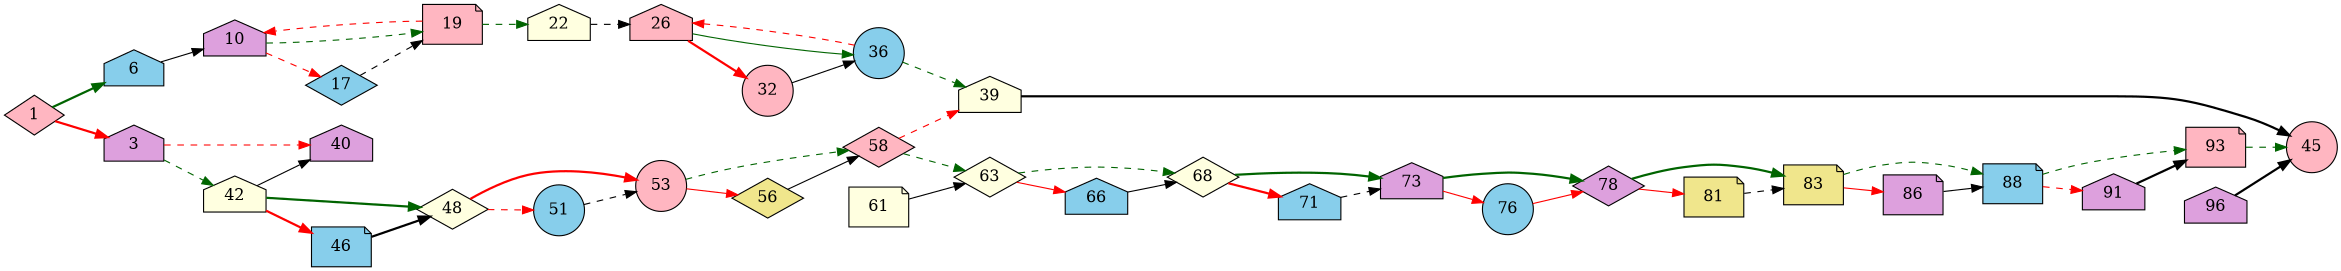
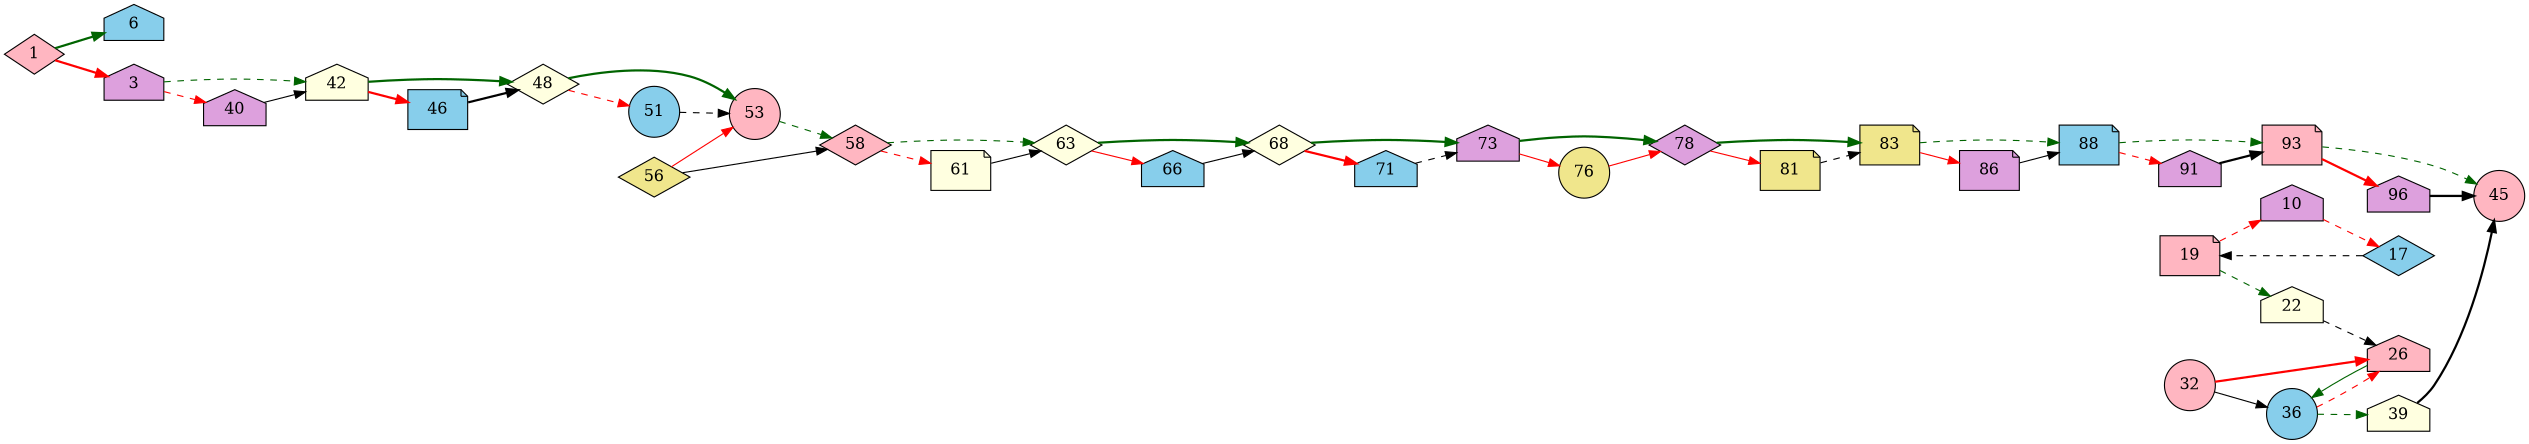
edge "10" -> "19": removed
edge "26" -> "32": reversed
edge "6" -> "10": removed
edge "58" -> "39": now "58" -> "61"
edge "63" -> "68": style dashed -> bold
edge "93" -> "96": added
edge "48" -> "53": color red -> darkgreen
edge "42" -> "40": reversed
edge "53" -> "56": reversed
node "76": fillcolor skyblue -> khaki
